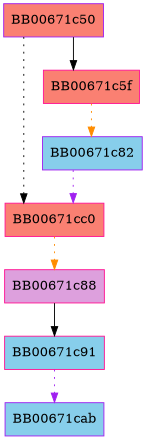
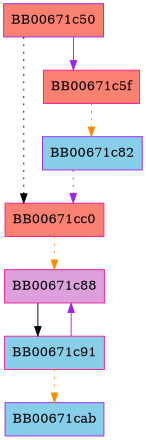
edge "BB00671c50" -> "BB00671c5f": color black -> purple
edge "BB00671c91" -> "BB00671c88": added
edge "BB00671c91" -> "BB00671cab": color purple -> darkorange
